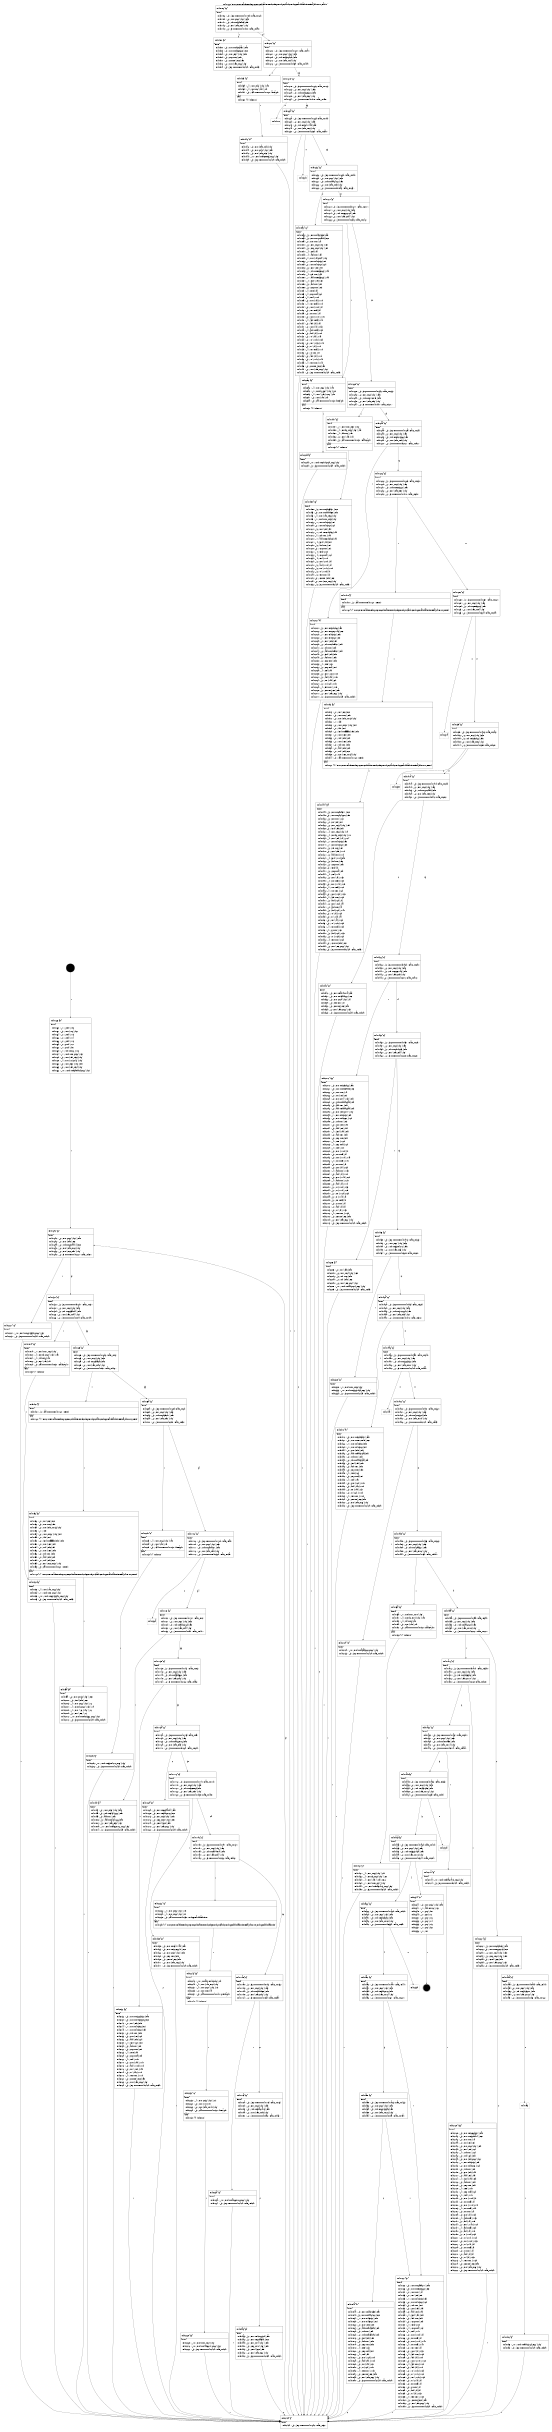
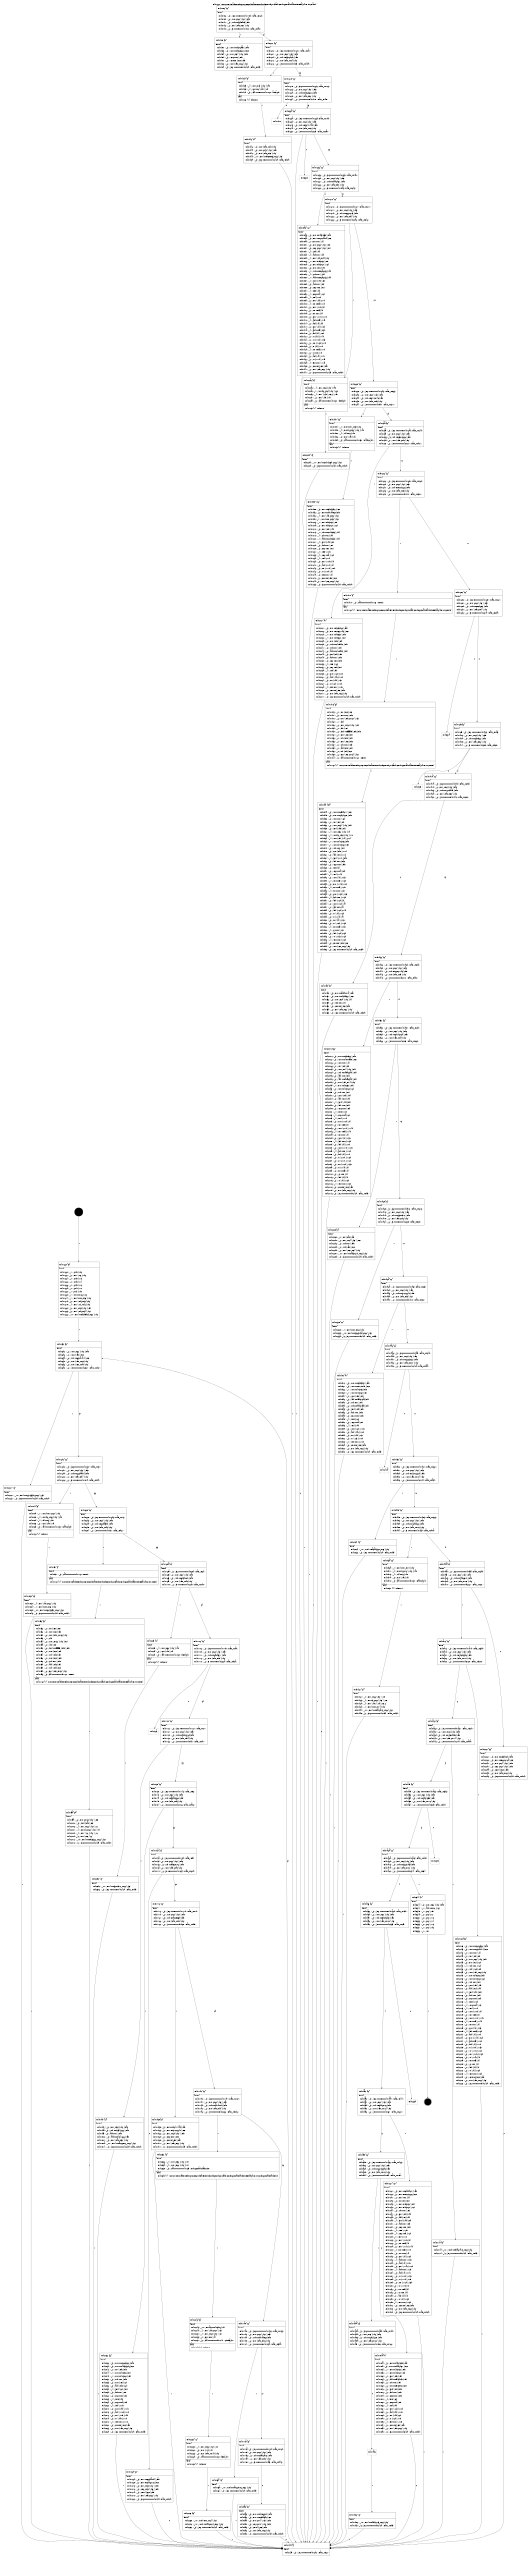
edge "0x401abe [28]" -> "0x401c87 [137]": now "0x401abe [28]" -> "0x401ada [28]"
